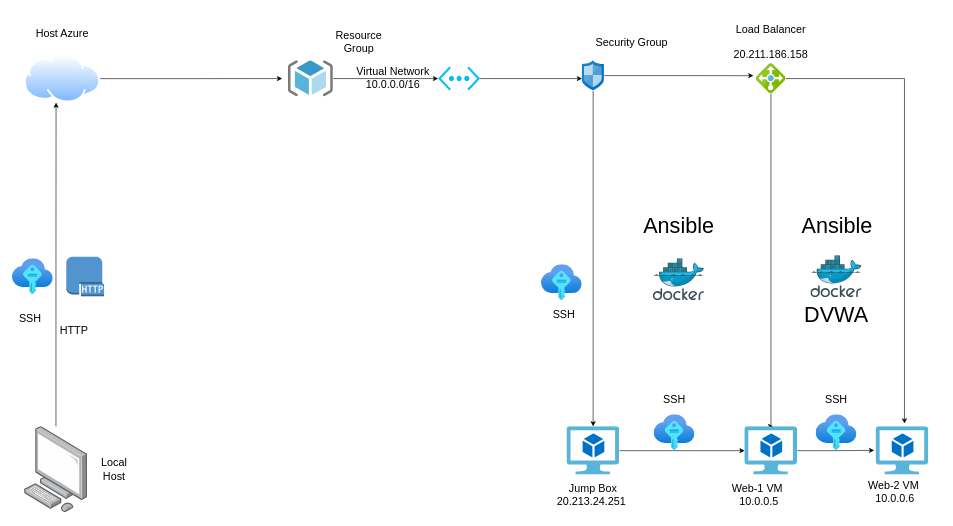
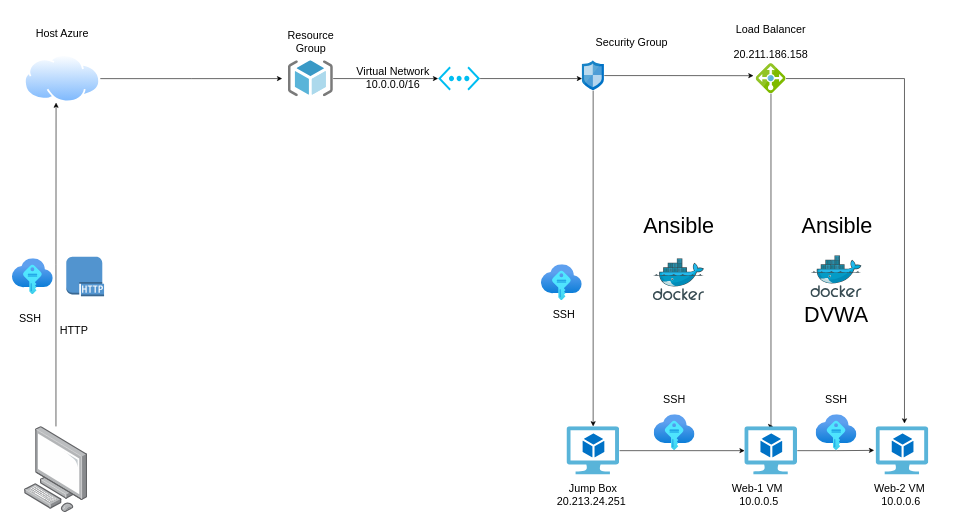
node "Resource Group": moved (359, 42) -> (311, 42)
node "Local Host": removed
node "Web-2 VM 10.0.0.6": moved (895, 492) -> (901, 495)
